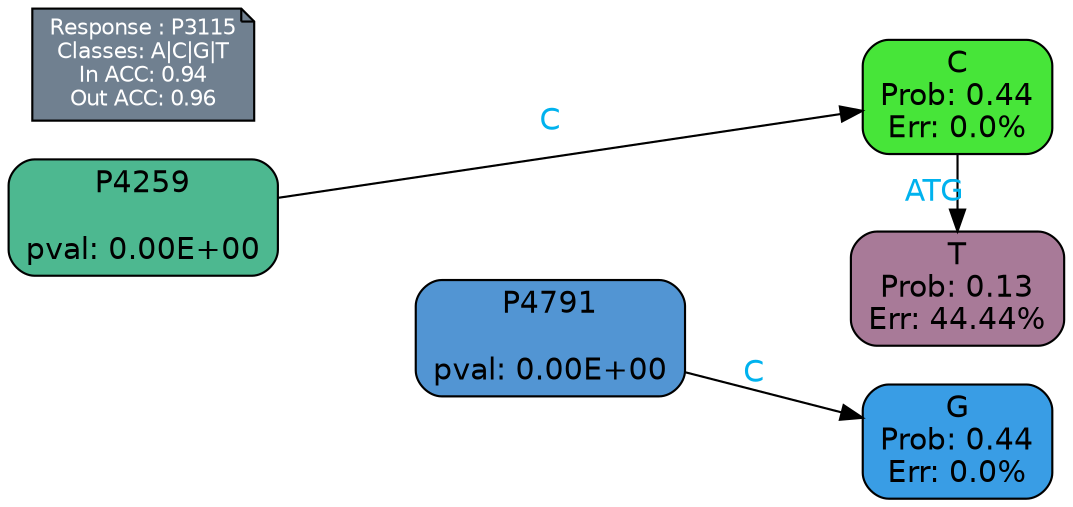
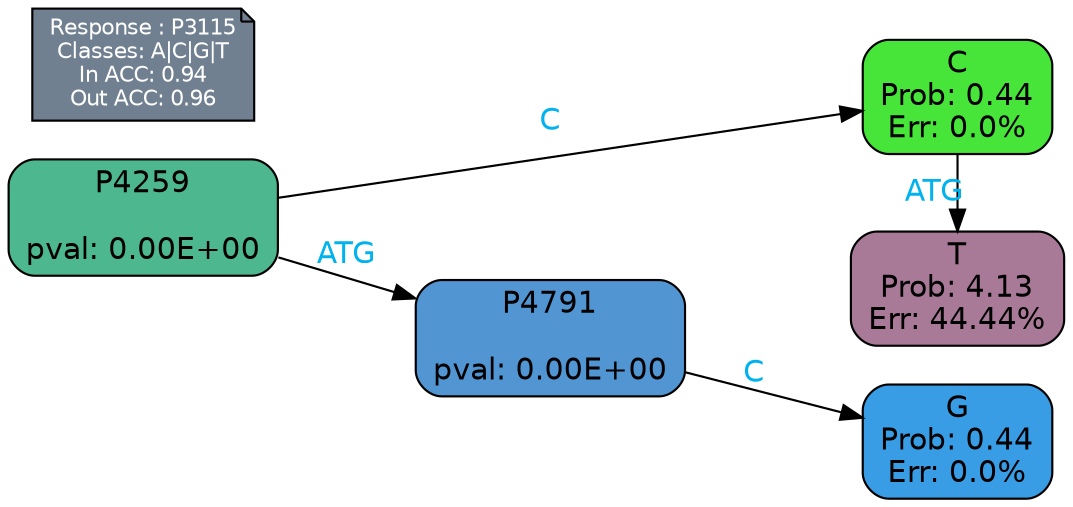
edge "P4259 pval: 0.00E+00" -> "P4791 pval: 0.00E+00": added, label "ATG"
node "T Prob: 0.13 Err: 44.44%": label "T Prob: 0.13 Err: 44.44%" -> "T Prob: 4.13 Err: 44.44%"
